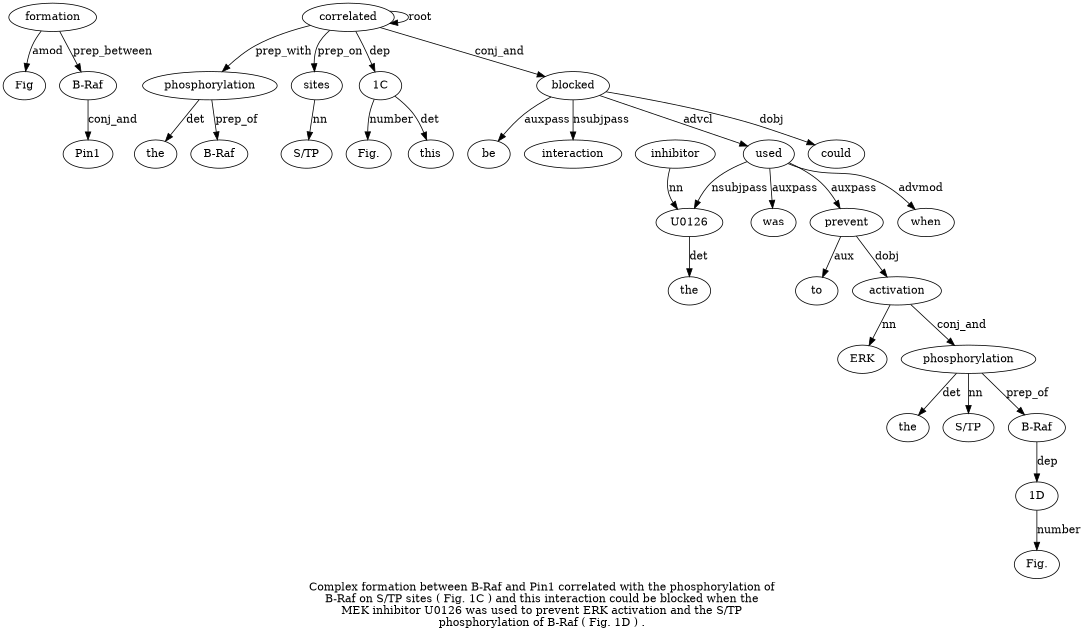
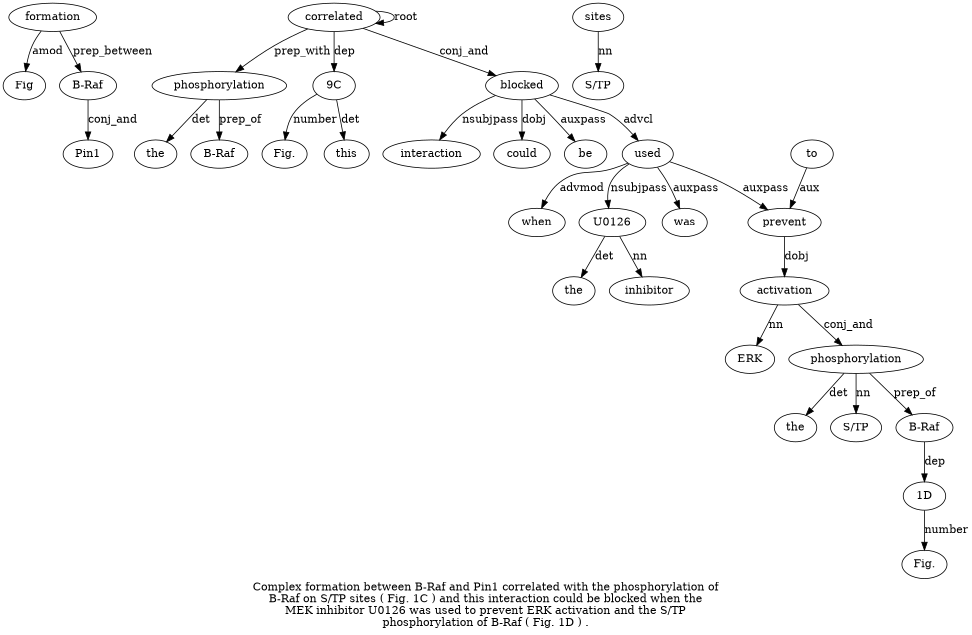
edge "correlated" -> "sites": removed, label "prep_on"
node "1C": label "1C" -> "9C"
edge "inhibitor" -> "U0126": reversed
edge "prevent" -> "to": reversed
